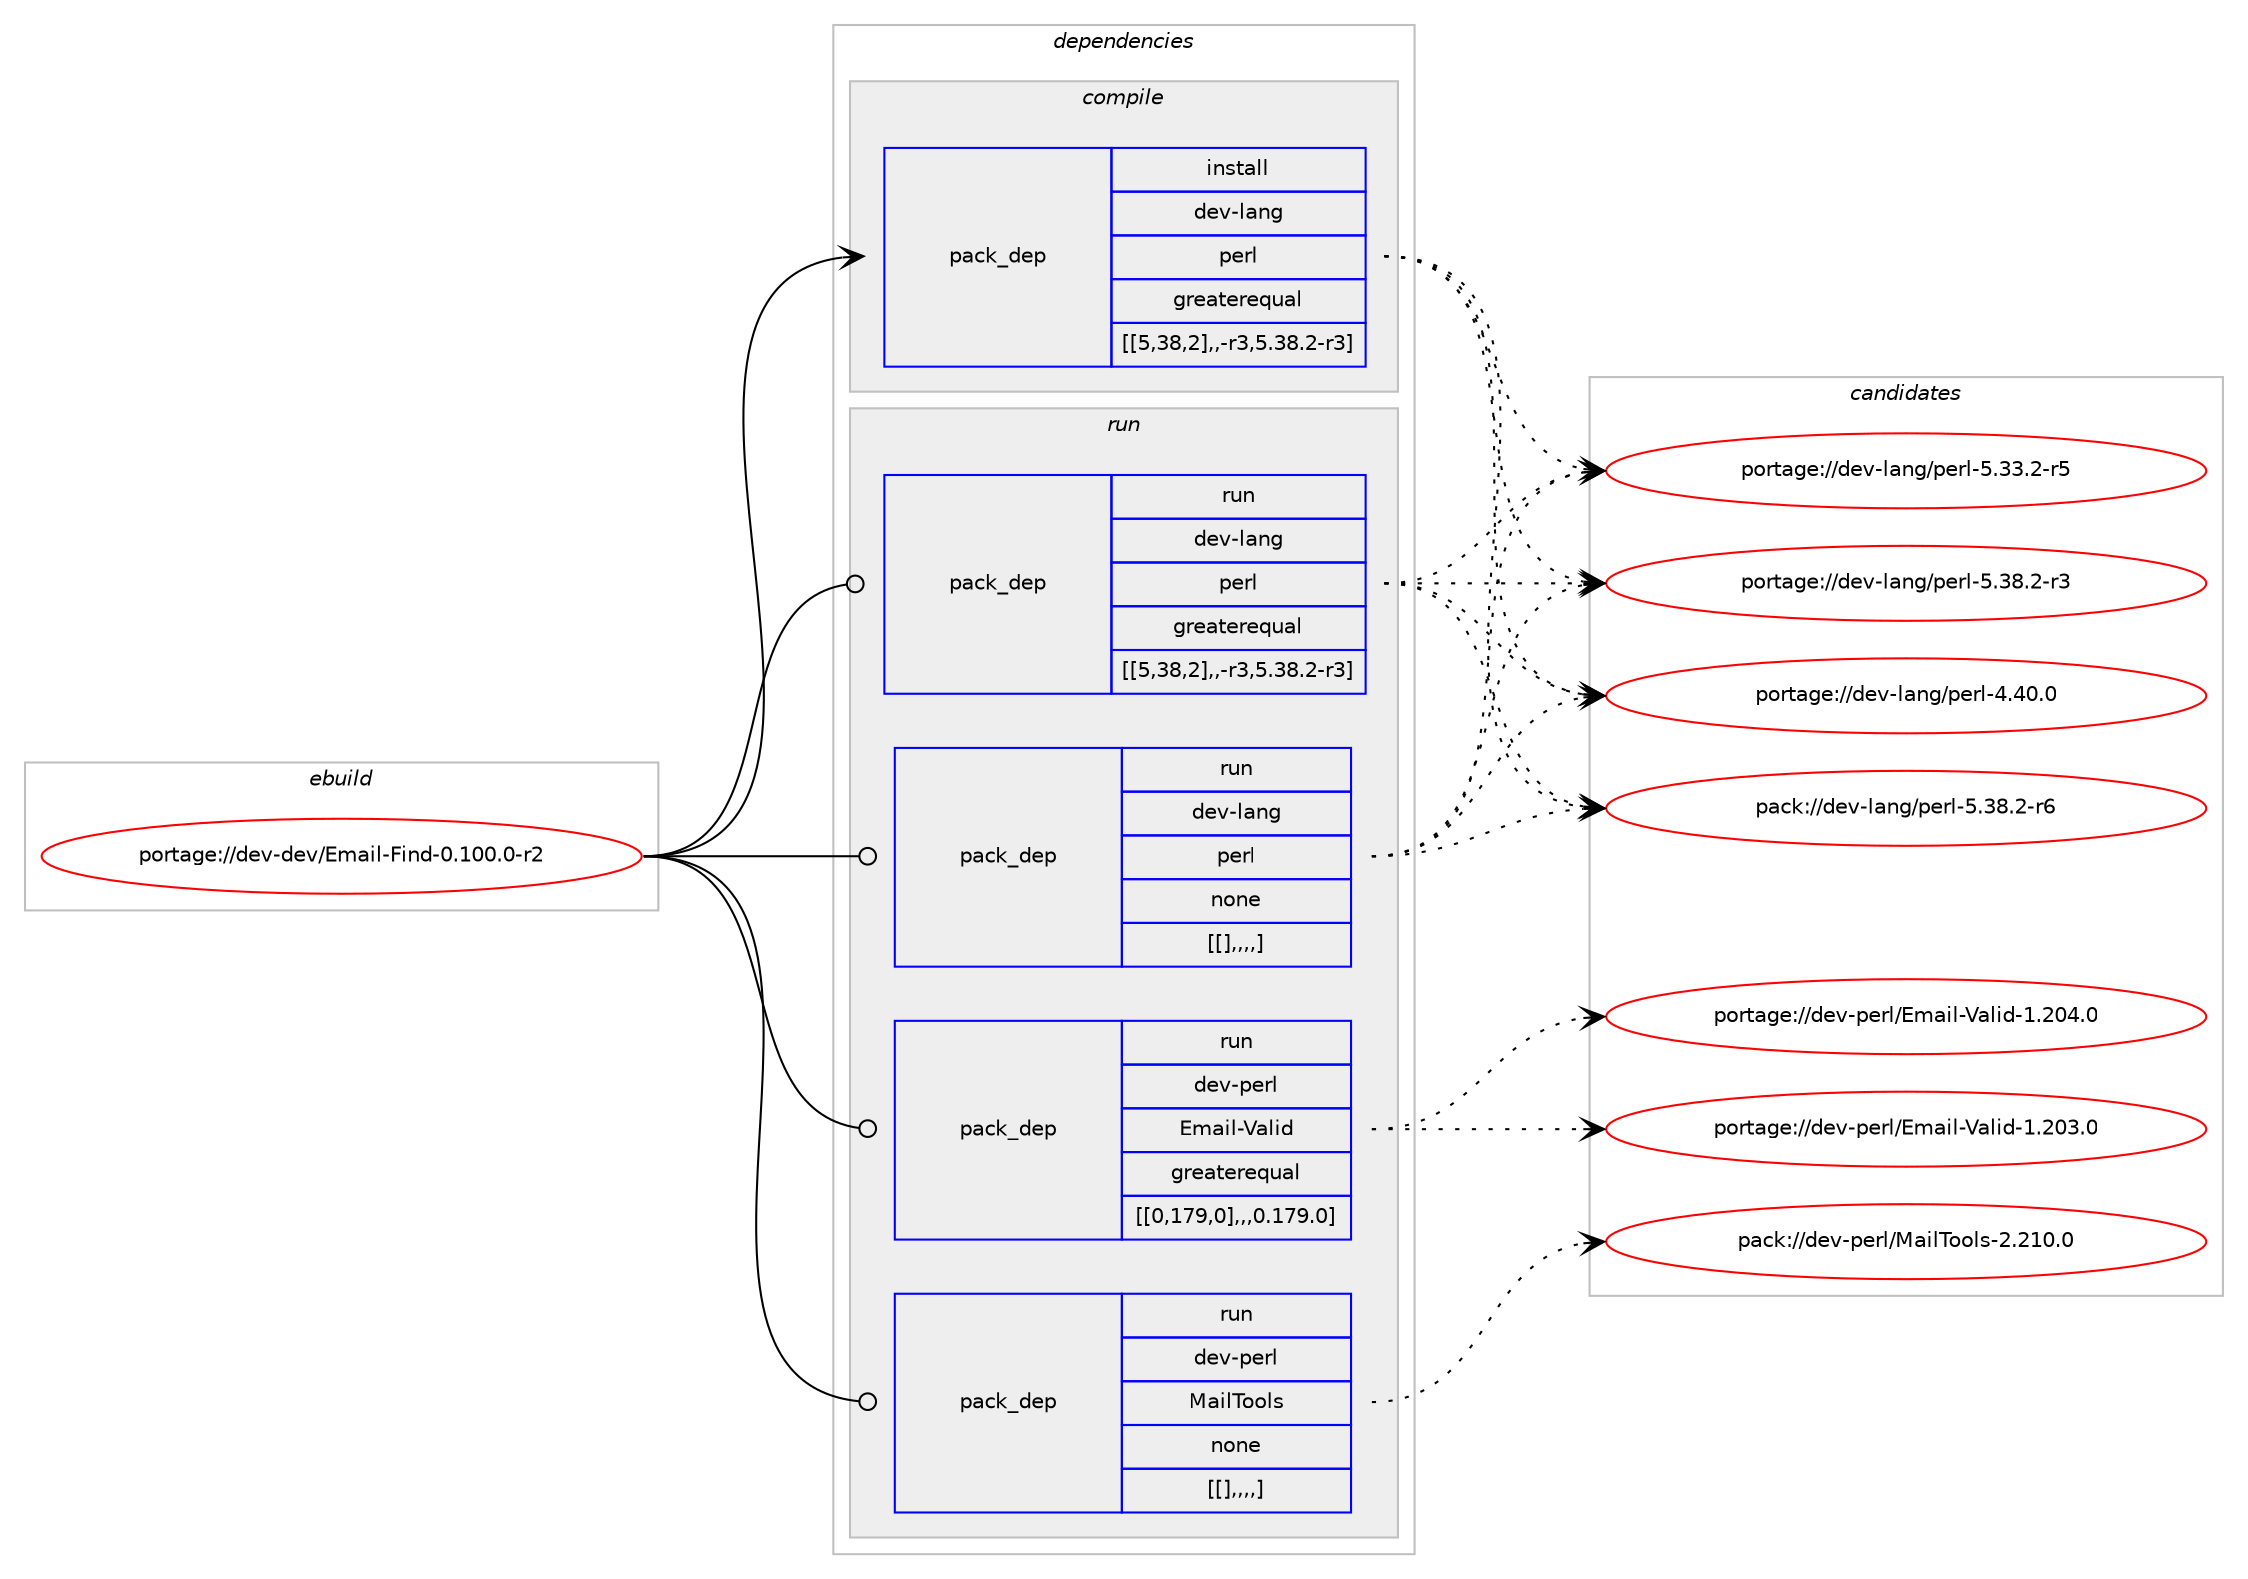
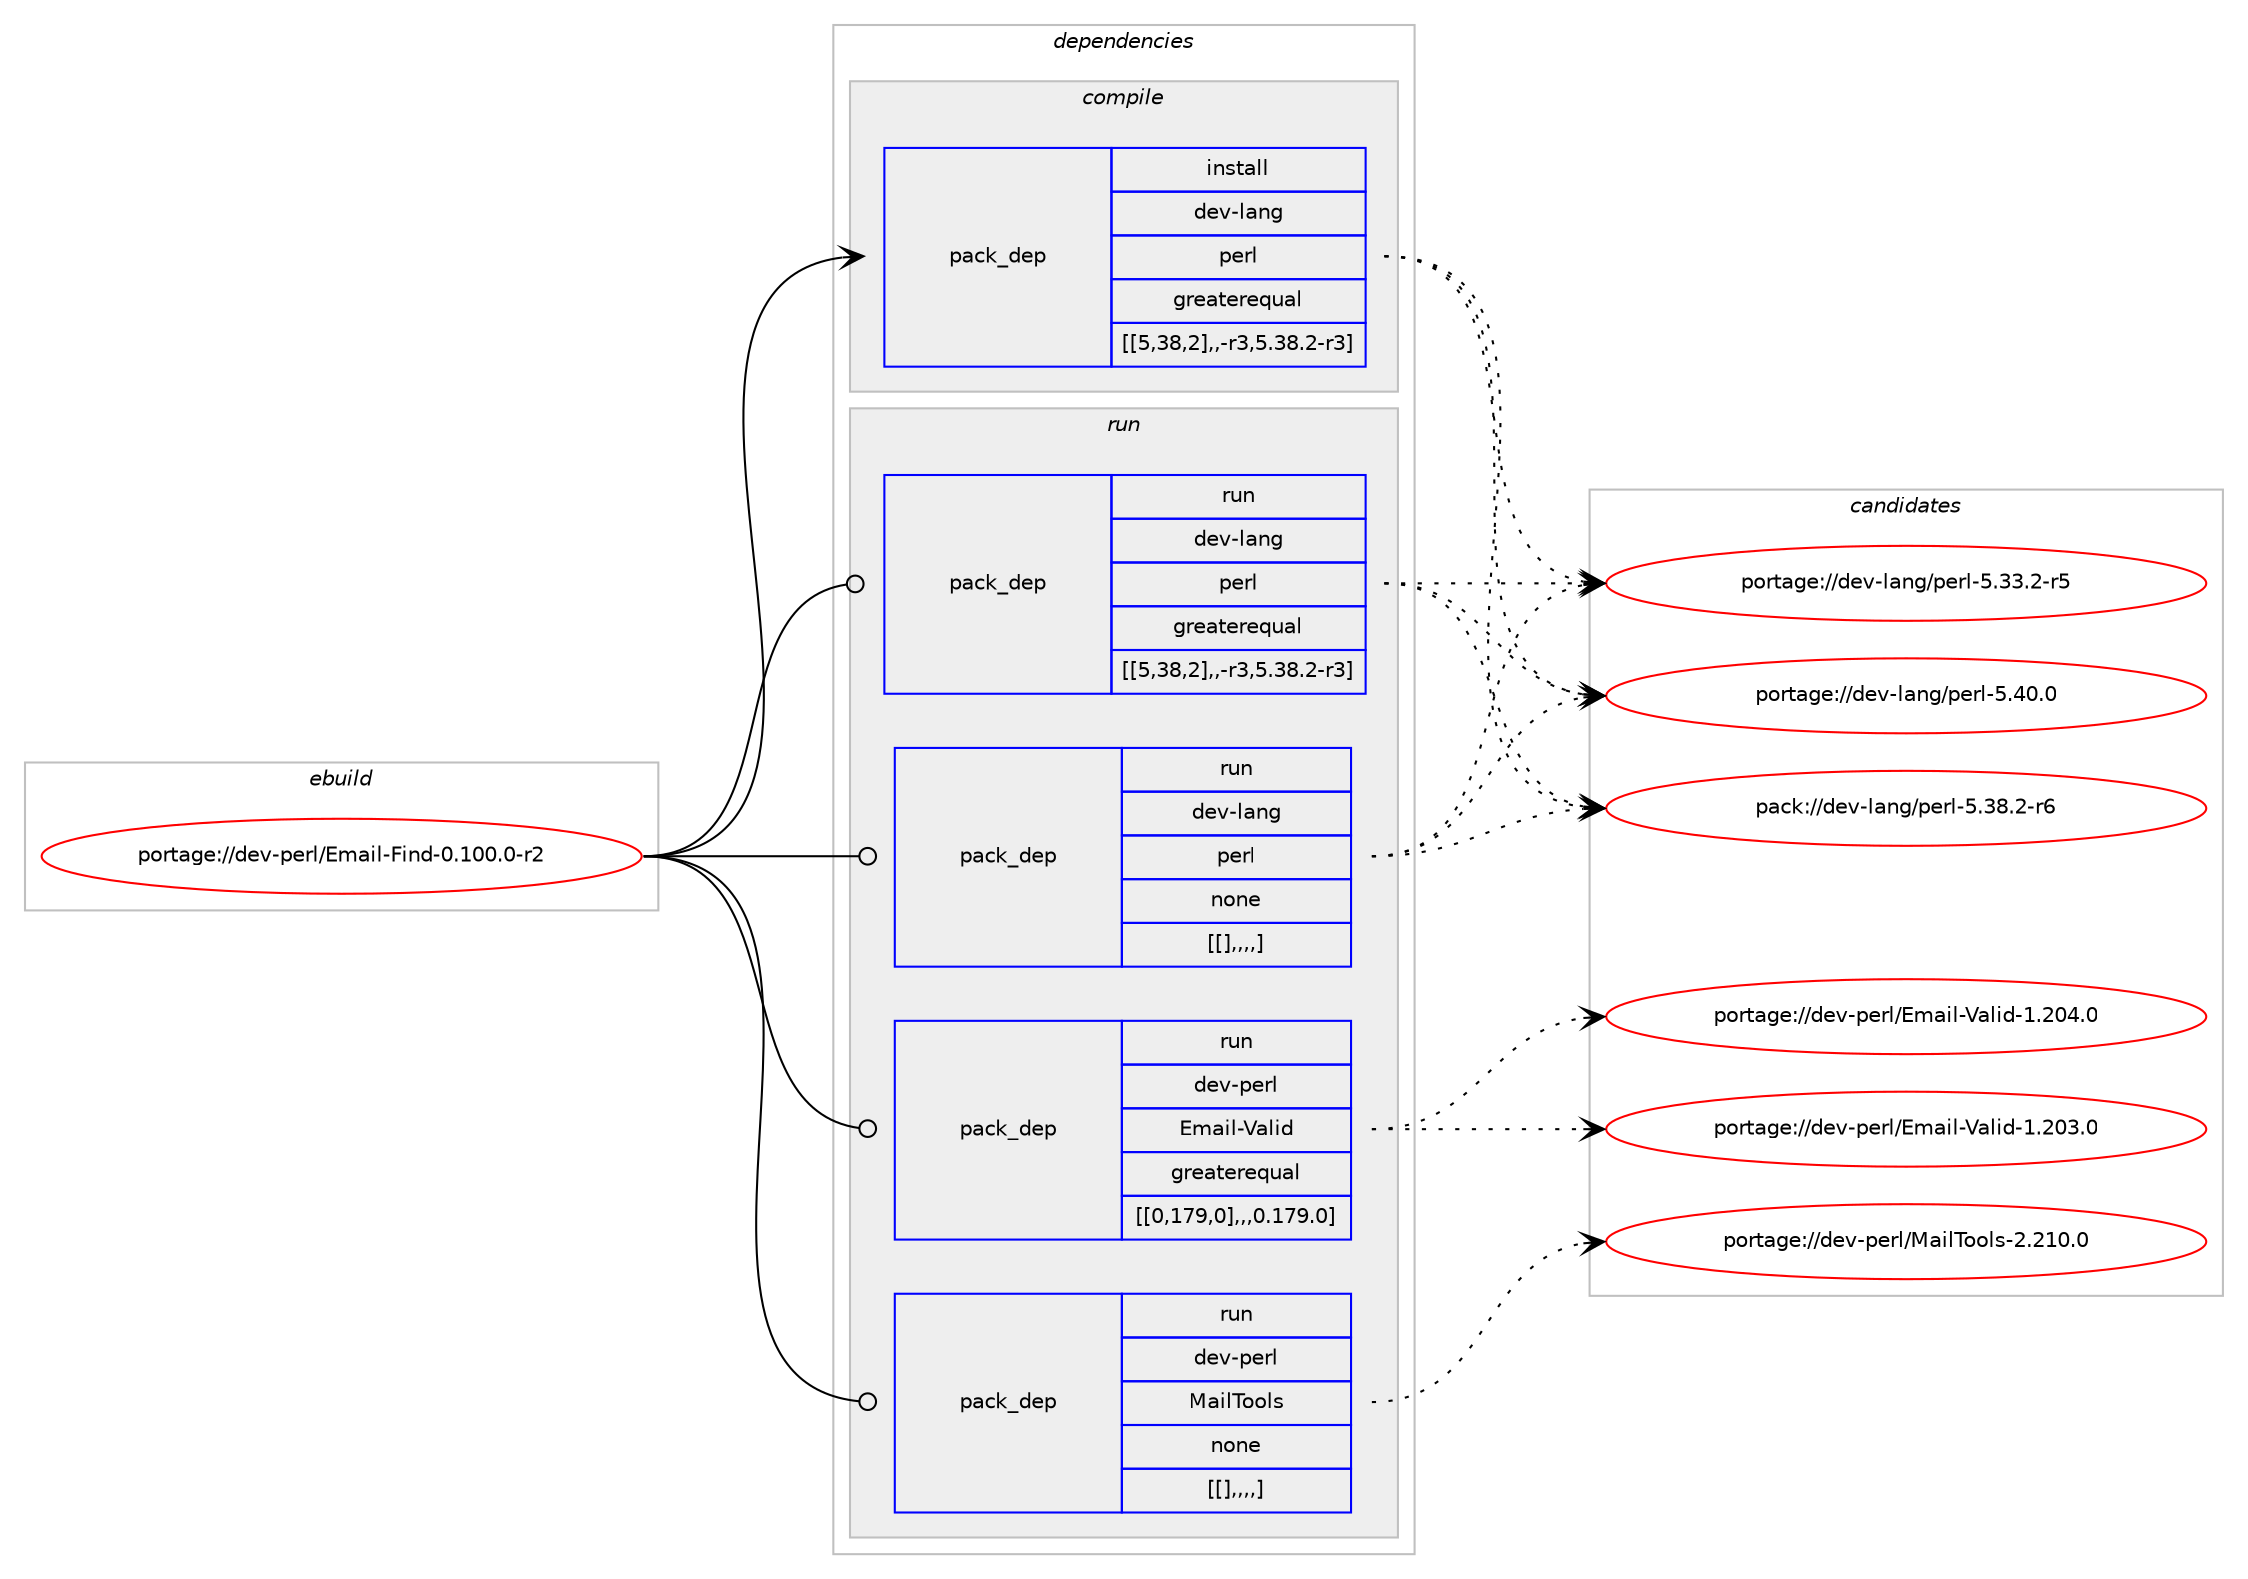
node "portage://dev-lang/perl-5.38.2-r3": removed
node "portage://dev-lang/perl-4.40.0": label "portage://dev-lang/perl-4.40.0" -> "portage://dev-lang/perl-5.40.0"
node "portage://dev-dev/Email-Find-0.100.0-r2": label "portage://dev-dev/Email-Find-0.100.0-r2" -> "portage://dev-perl/Email-Find-0.100.0-r2"
node "pack://dev-perl/MailTools-2.210.0": label "pack://dev-perl/MailTools-2.210.0" -> "portage://dev-perl/MailTools-2.210.0"
